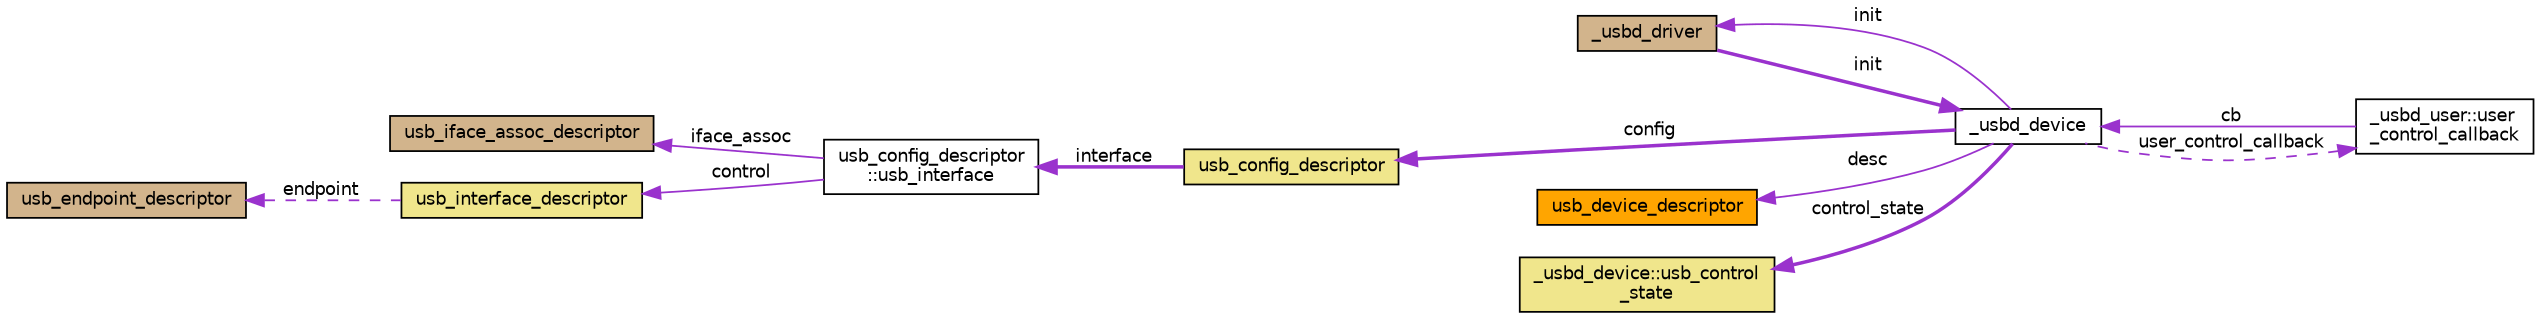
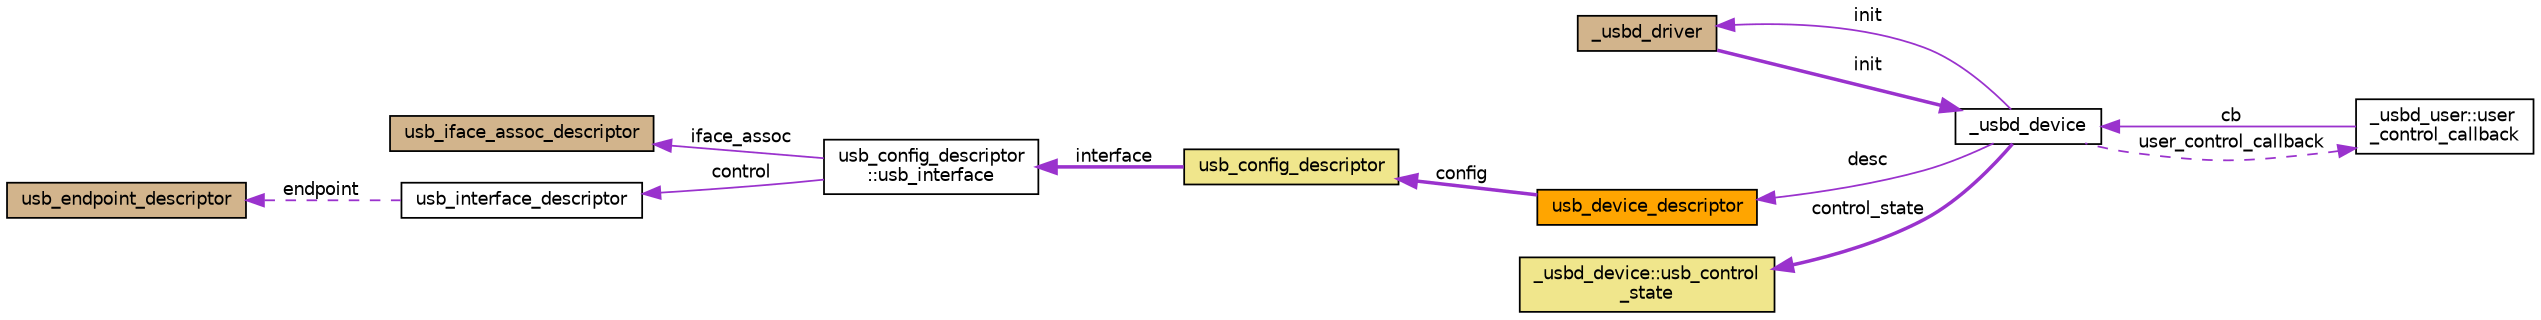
edge "_usbd_device" -> "usb_config_descriptor": now "usb_device_descriptor" -> "usb_config_descriptor"
node "usb_interface_descriptor": fillcolor khaki -> white
